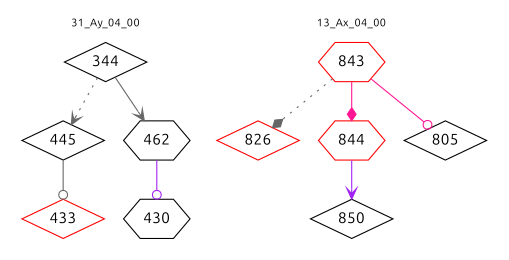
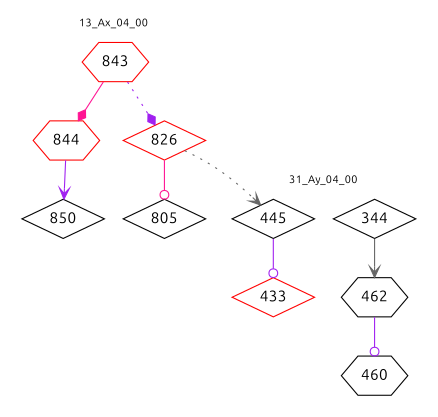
edge "344" -> "445": now "826" -> "445"
edge "843" -> "826": color gray40 -> purple
edge "843" -> "805": now "826" -> "805"
edge "445" -> "433": color gray40 -> purple
node "430": label "430" -> "460"
